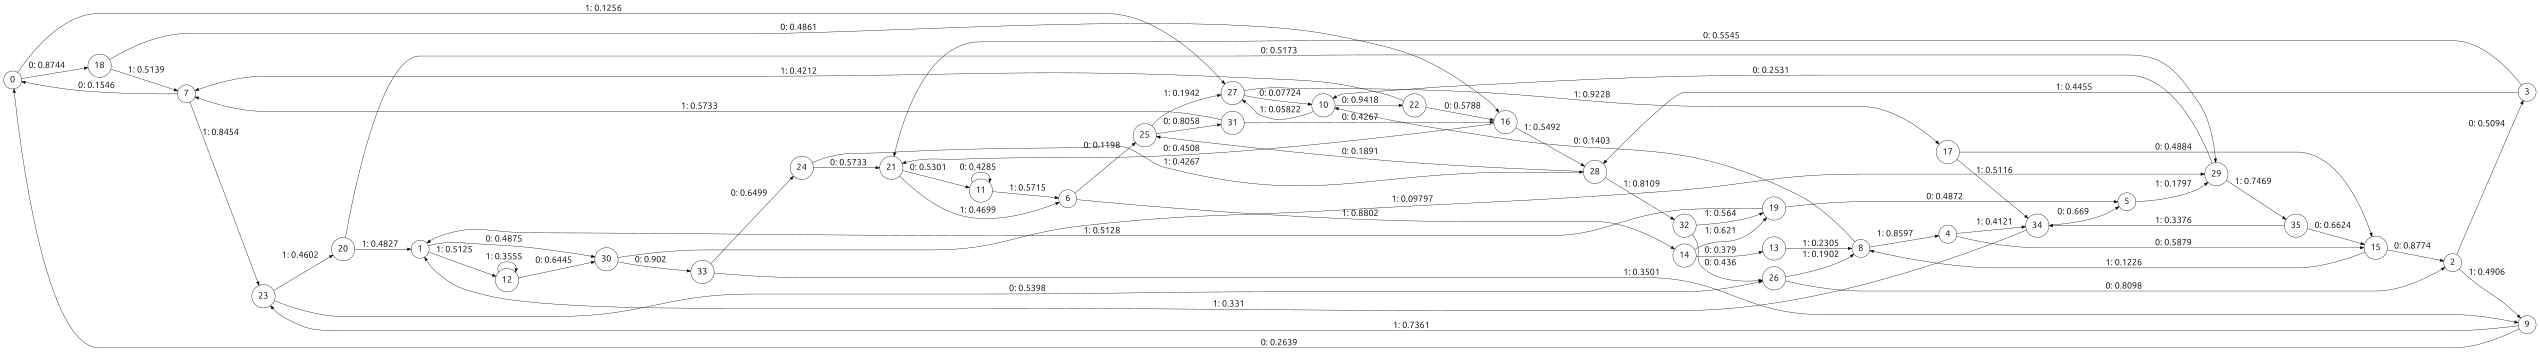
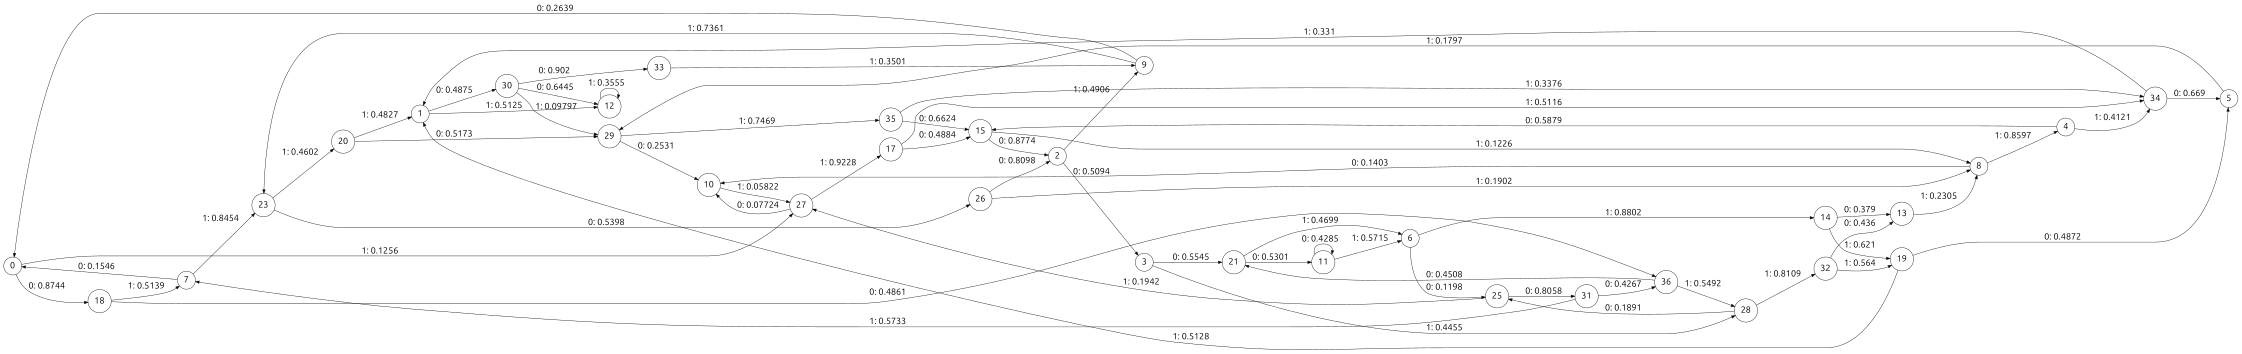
node "22": removed
node "16": label "16" -> "36"
node "24": removed
edge "12" -> "30": reversed
edge "32" -> "26": now "32" -> "13"
